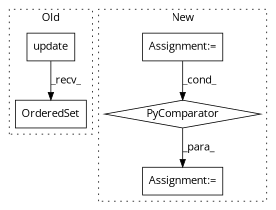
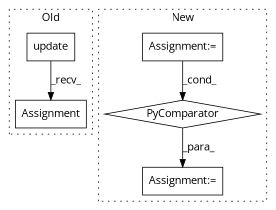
node "OrderedSet": label "OrderedSet" -> "Assignment"
